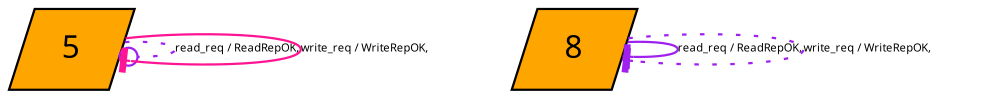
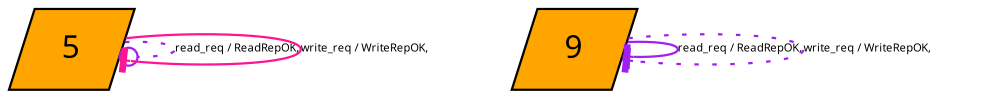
node "8": label "8" -> "9"
